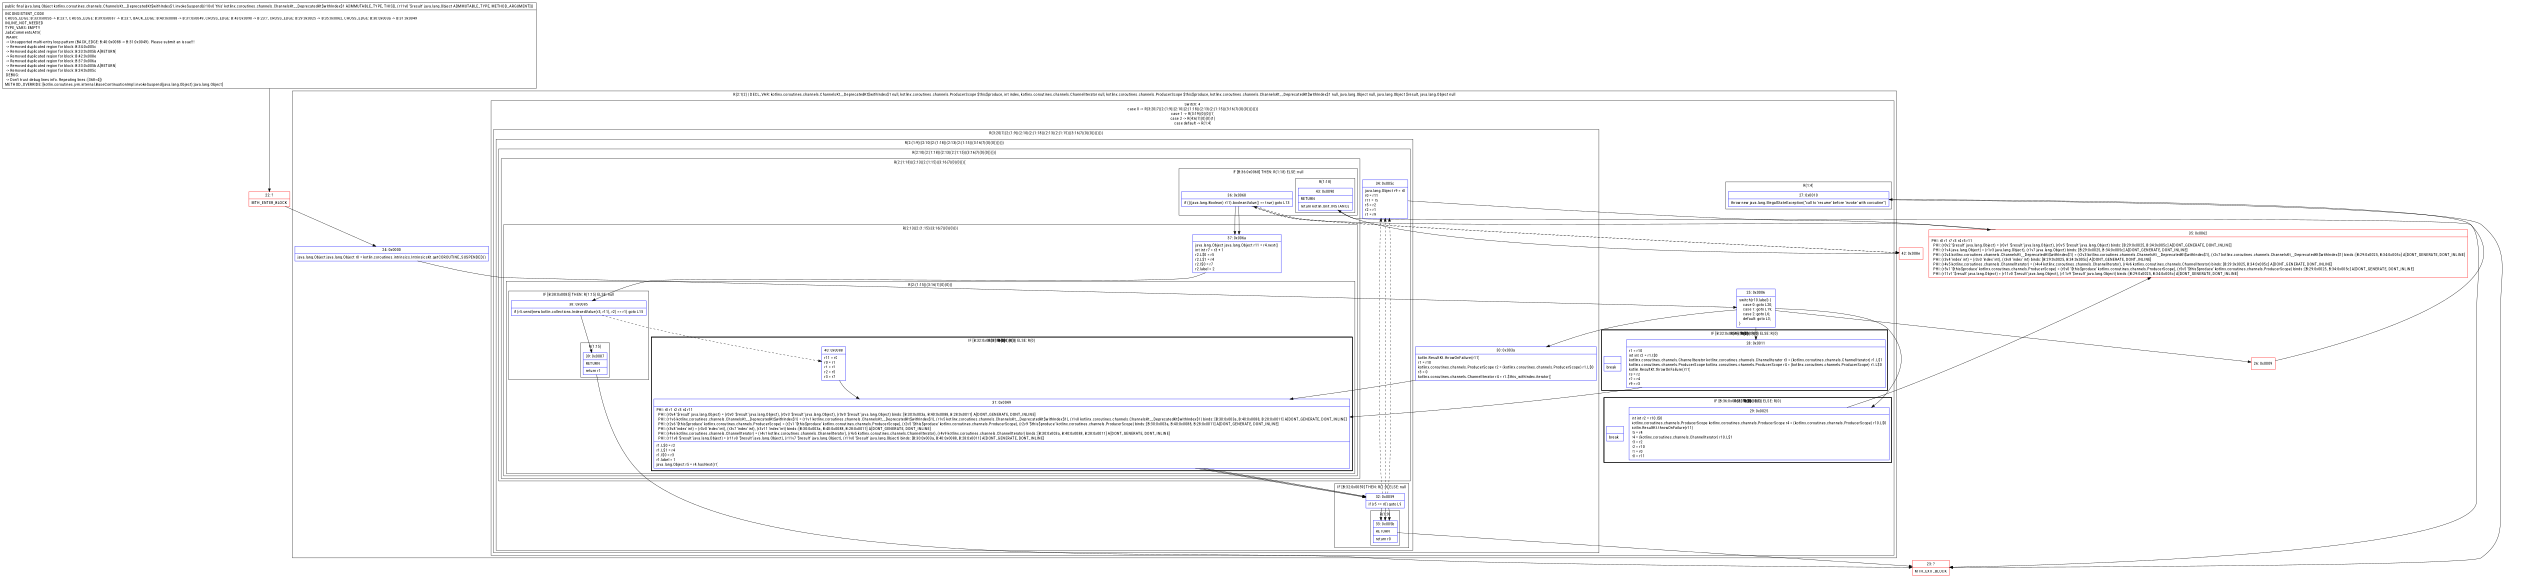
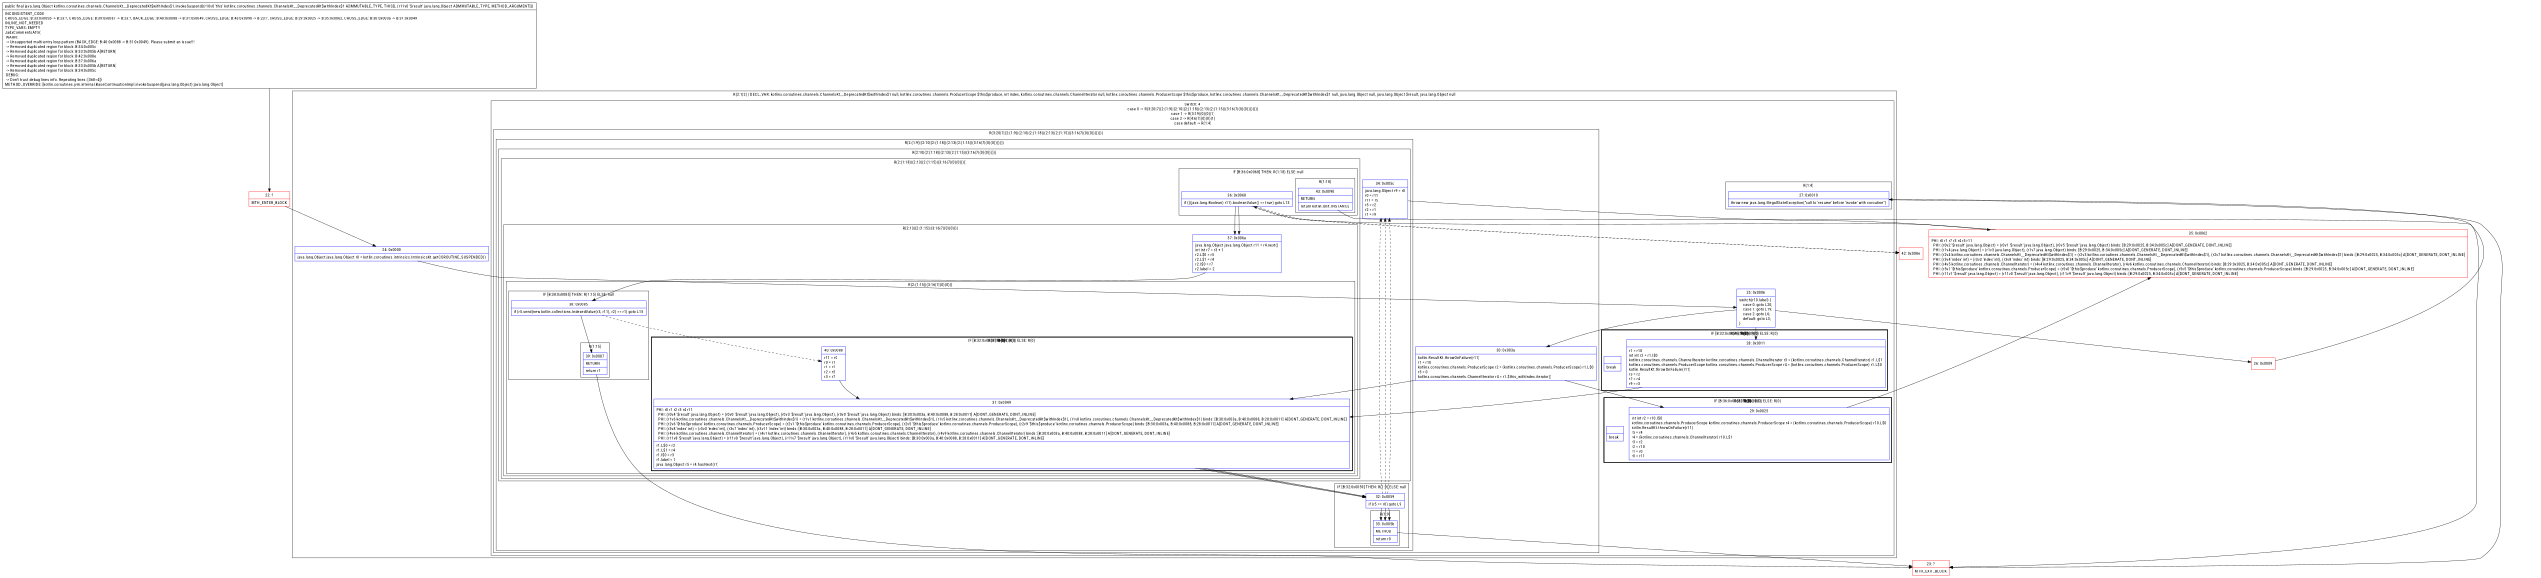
edge "42: 0x008e" -> "43: 0x0090": removed
edge "25: 0x0006" -> "29: 0x0025": now "30: 0x003a" -> "29: 0x0025"
node "33: 0x005b": text "RETURN" -> "METHOD"
